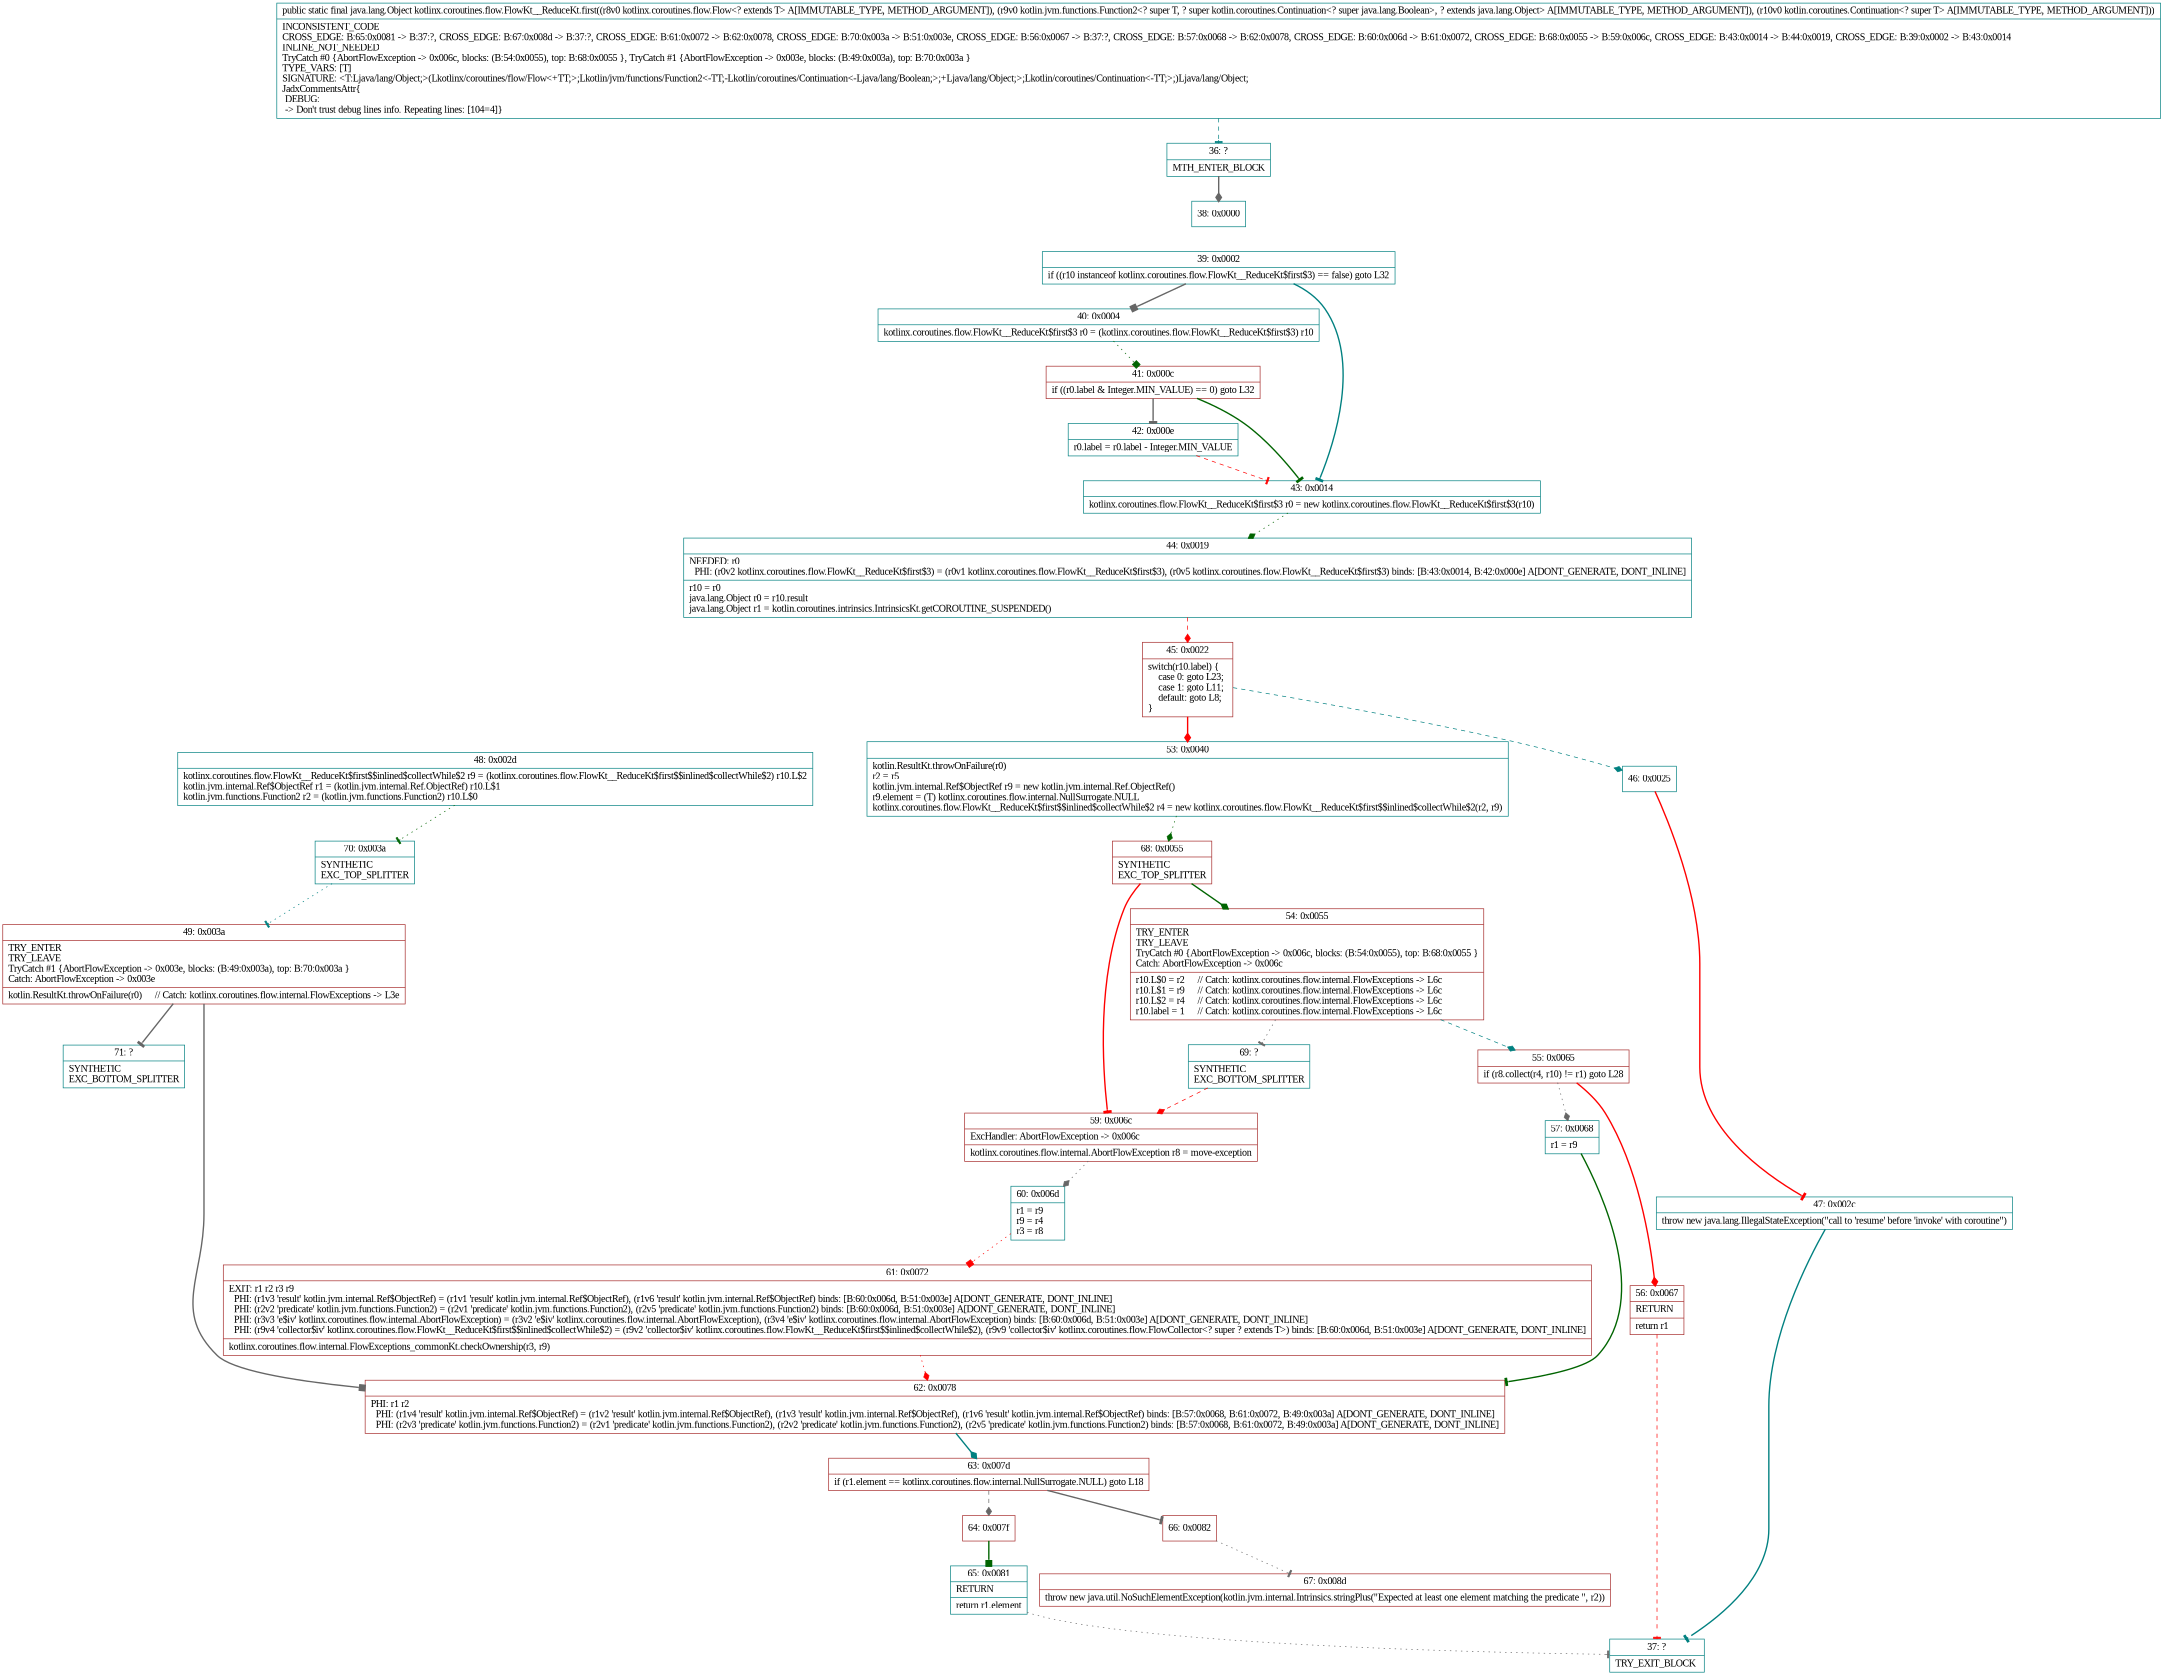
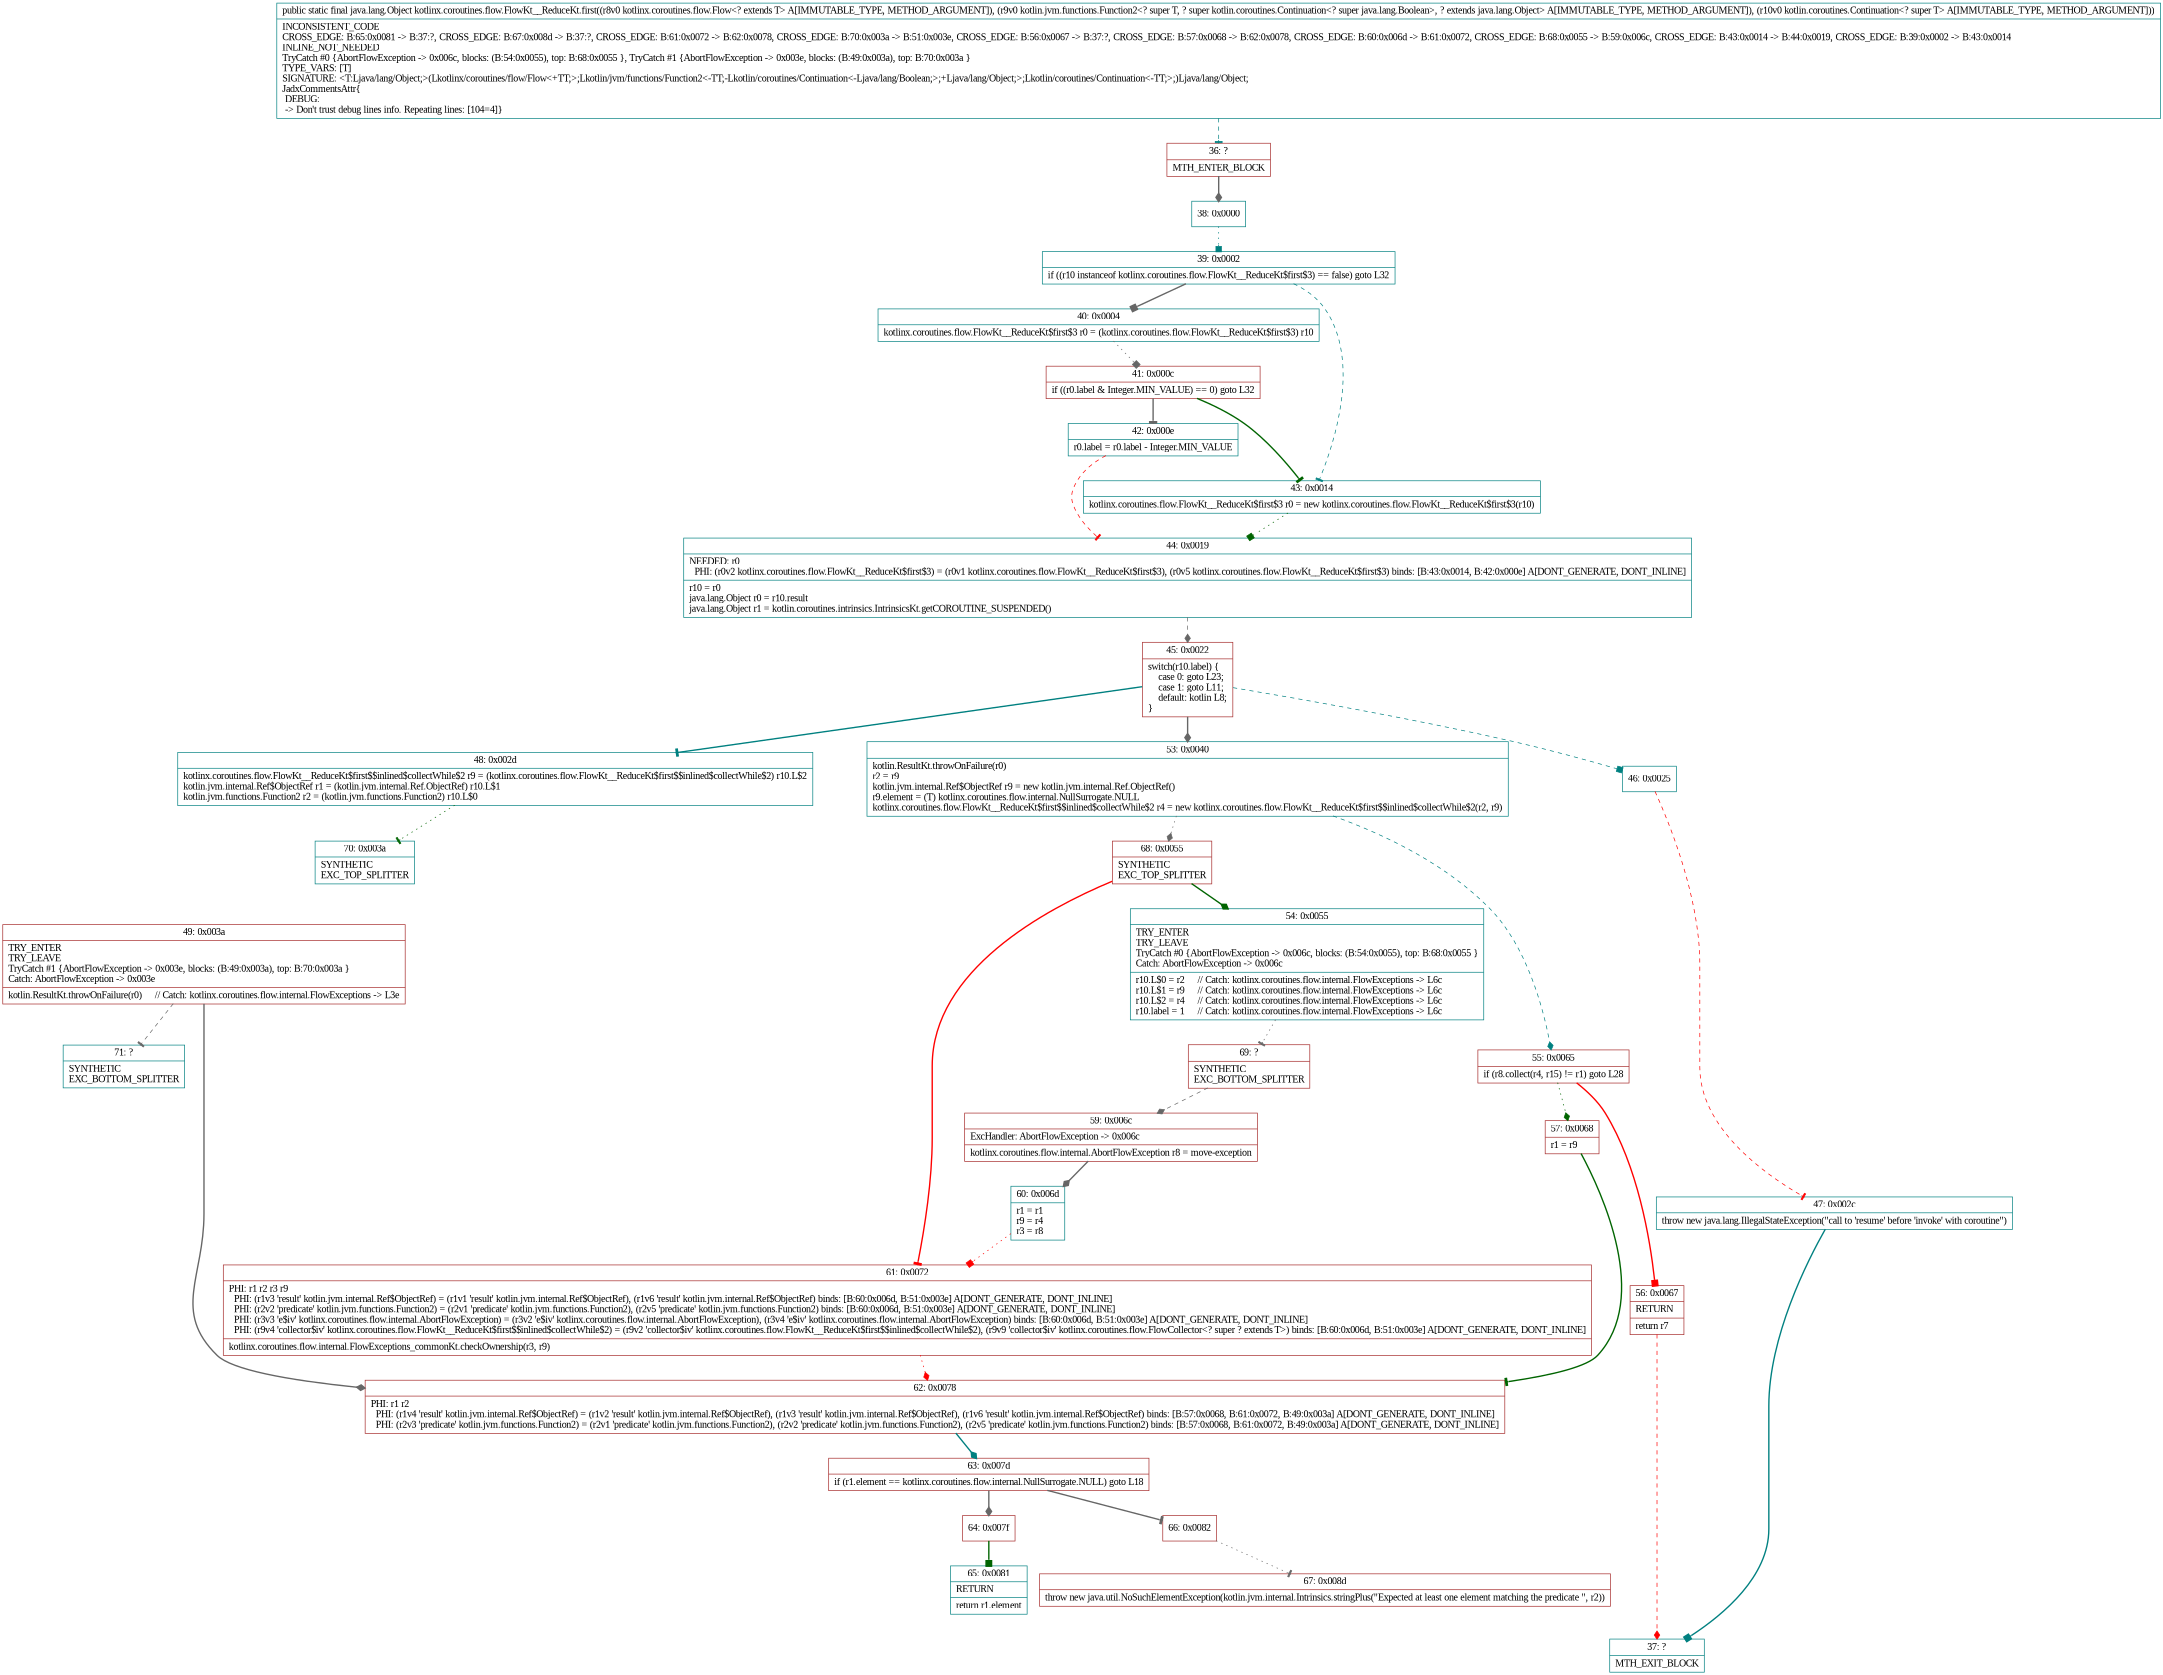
node "36: ?": color teal -> brown
edge "38: 0x0000" -> "39: 0x0002": added
edge "40: 0x0004" -> "41: 0x000c": color darkgreen -> gray40
edge "39: 0x0002" -> "43: 0x0014": style bold -> dashed
edge "42: 0x000e" -> "43: 0x0014": now "42: 0x000e" -> "44: 0x0019"
edge "43: 0x0014" -> "44: 0x0019": arrowhead diamond -> box
edge "44: 0x0019" -> "45: 0x0022": color red -> gray40
node "45: 0x0022": text "default: goto L8;" -> "default: kotlin L8;"
edge "45: 0x0022" -> "48: 0x002d": added
edge "45: 0x0022" -> "46: 0x0025": arrowhead diamond -> box
edge "45: 0x0022" -> "53: 0x0040": color red -> gray40
node "53: 0x0040": text "r2 = r5" -> "r2 = r9"
edge "53: 0x0040" -> "68: 0x0055": color darkgreen -> gray40
edge "70: 0x003a" -> "49: 0x003a": removed
node "54: 0x0055": color brown -> teal
edge "68: 0x0055" -> "59: 0x006c": now "68: 0x0055" -> "61: 0x0072"
edge "46: 0x0025" -> "47: 0x002c": style bold -> dashed
edge "49: 0x003a" -> "71: ?": style bold -> dashed
edge "54: 0x0055" -> "55: 0x0065": now "53: 0x0040" -> "55: 0x0065"
node "69: ?": color teal -> brown
node "55: 0x0065": text "if (r8.collect(r4, r10) != r1) goto L28" -> "if (r8.collect(r4, r15) != r1) goto L28"
edge "55: 0x0065" -> "57: 0x0068": color gray40 -> darkgreen
edge "69: ?" -> "59: 0x006c": color red -> gray40
node "57: 0x0068": color teal -> brown
edge "59: 0x006c" -> "60: 0x006d": style dotted -> bold
edge "55: 0x0065" -> "56: 0x0067": arrowhead diamond -> box
node "60: 0x006d": text "r1 = r9" -> "r1 = r1"
edge "49: 0x003a" -> "62: 0x0078": arrowhead box -> diamond
node "61: 0x0072": text "EXIT: r1 r2 r3 r9" -> "PHI: r1 r2 r3 r9"
node "56: 0x0067": text "return r1" -> "return r7"
edge "47: 0x002c" -> "37: ?": arrowhead tee -> box
edge "56: 0x0067" -> "37: ?": arrowhead tee -> diamond
edge "63: 0x007d" -> "64: 0x007f": style dashed -> bold
edge "65: 0x0081" -> "37: ?": removed
node "37: ?": text "TRY_EXIT_BLOCK" -> "MTH_EXIT_BLOCK"
